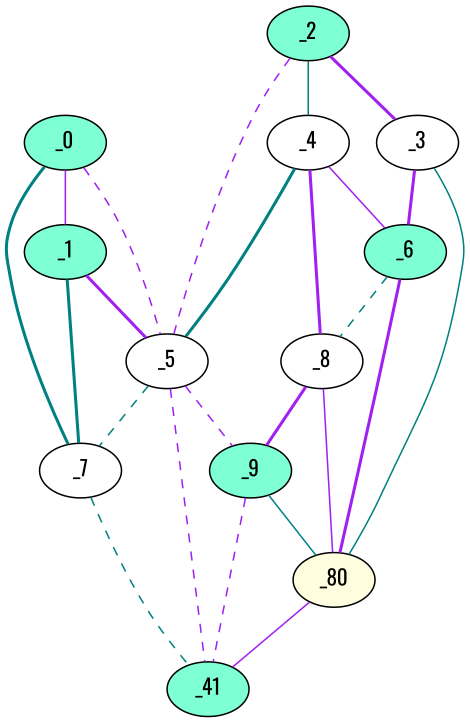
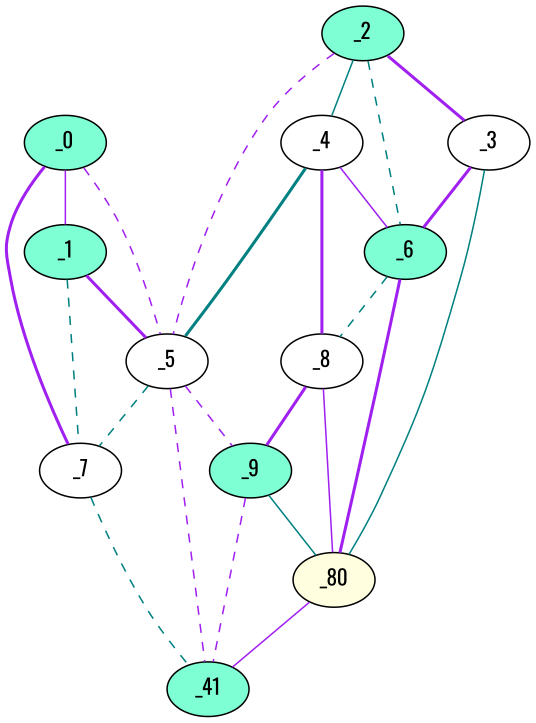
edge "_2" -- "_6": added
edge "_0" -- "_7": color teal -> purple
edge "_1" -- "_7": style bold -> dashed
